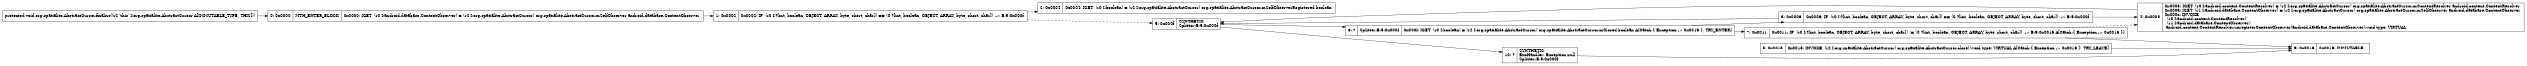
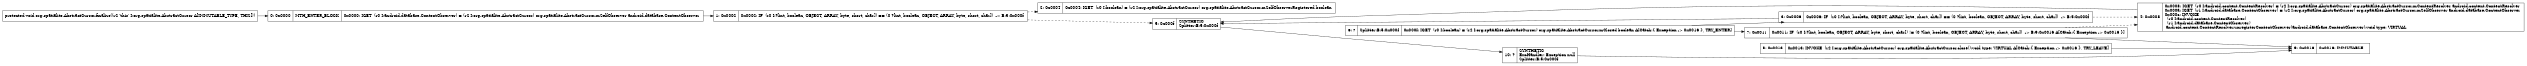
edge "3: 0x0006" -> "4: 0x0008": style solid -> dashed
edge "5: 0x000f" -> "6: ?": removed
